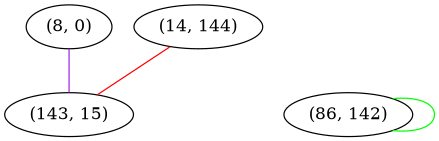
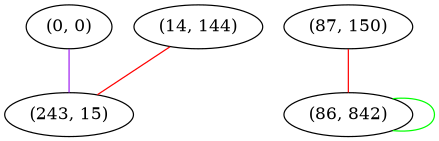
node "(8, 0)": label "(8, 0)" -> "(0, 0)"
node "(87, 150)": added
node "(143, 15)": label "(143, 15)" -> "(243, 15)"
node "(86, 142)": label "(86, 142)" -> "(86, 842)"
